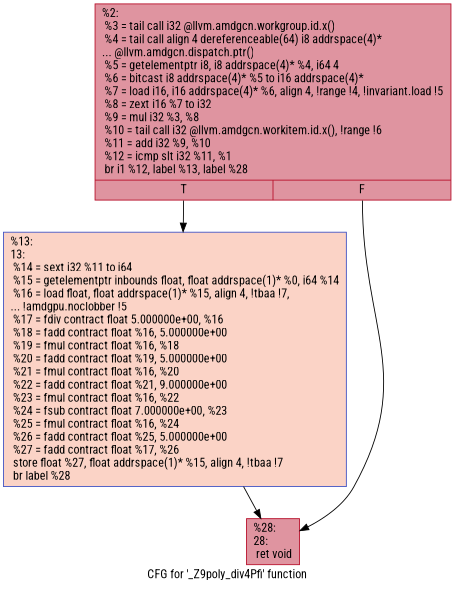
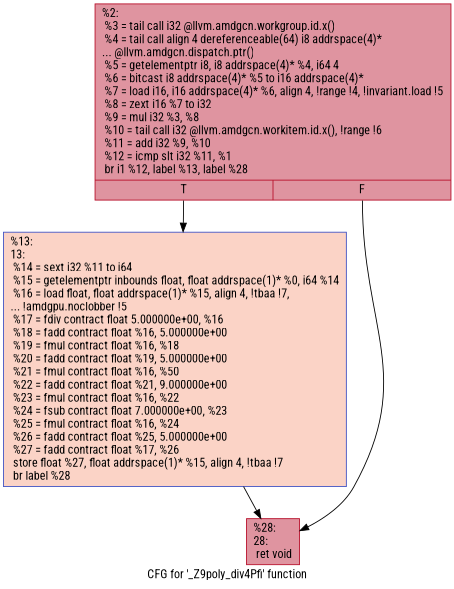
node "%13:": text "%21 = fmul contract float %16, %20" -> "%21 = fmul contract float %16, %50"
